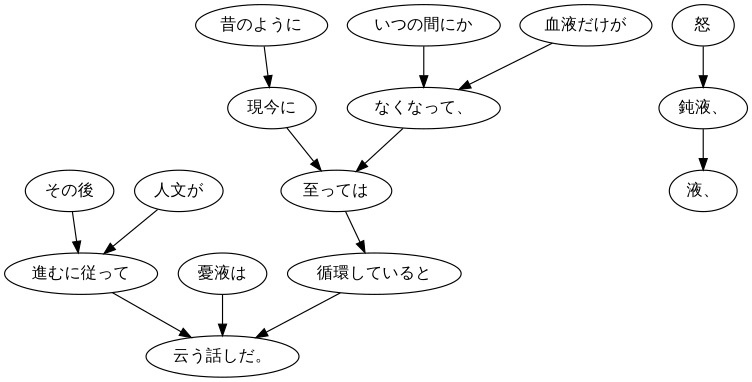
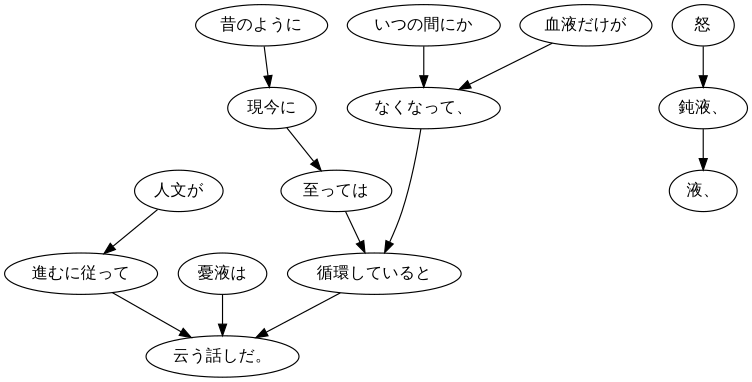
edge "なくなって、" -> "至っては": now "なくなって、" -> "循環していると"
node "その後": removed
